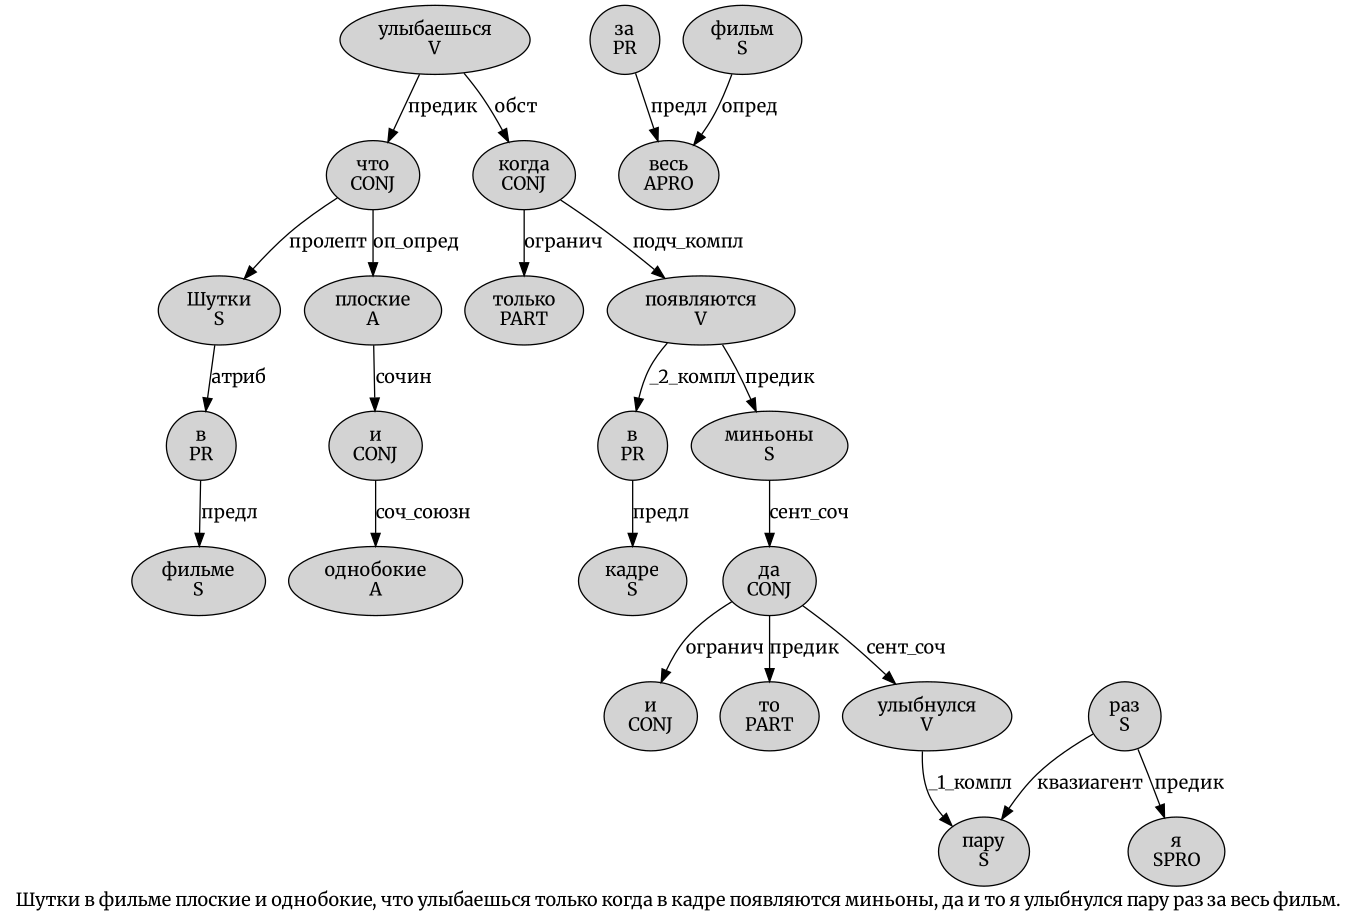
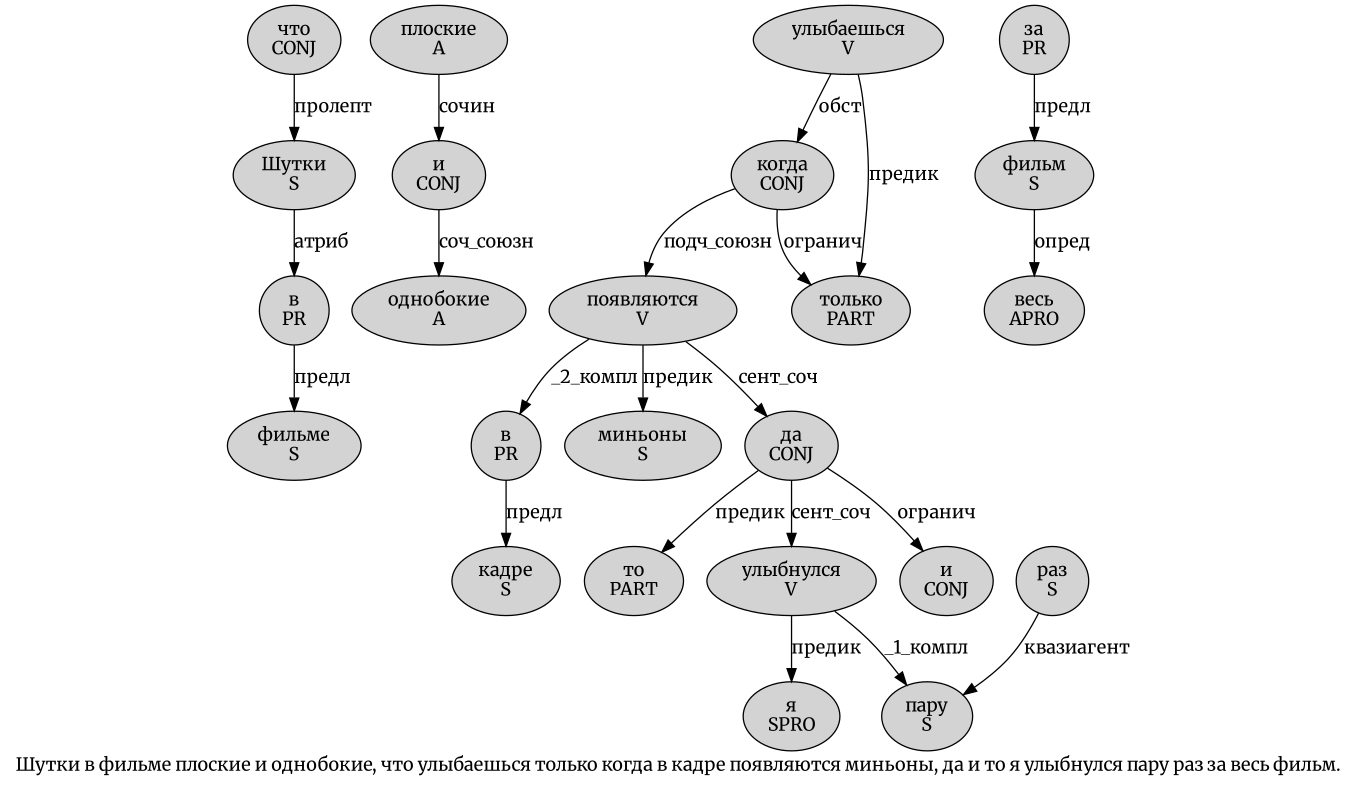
edge "за PR" -> "весь APRO": now "за PR" -> "фильм S"
edge "улыбаешься V" -> "что CONJ": now "улыбаешься V" -> "только PART"
edge "что CONJ" -> "плоские A": removed, label "оп_опред"
edge "когда CONJ" -> "появляются V": label "подч_компл" -> "подч_союзн"
edge "миньоны S" -> "да CONJ": now "появляются V" -> "да CONJ"
edge "раз S" -> "я SPRO": now "улыбнулся V" -> "я SPRO"
